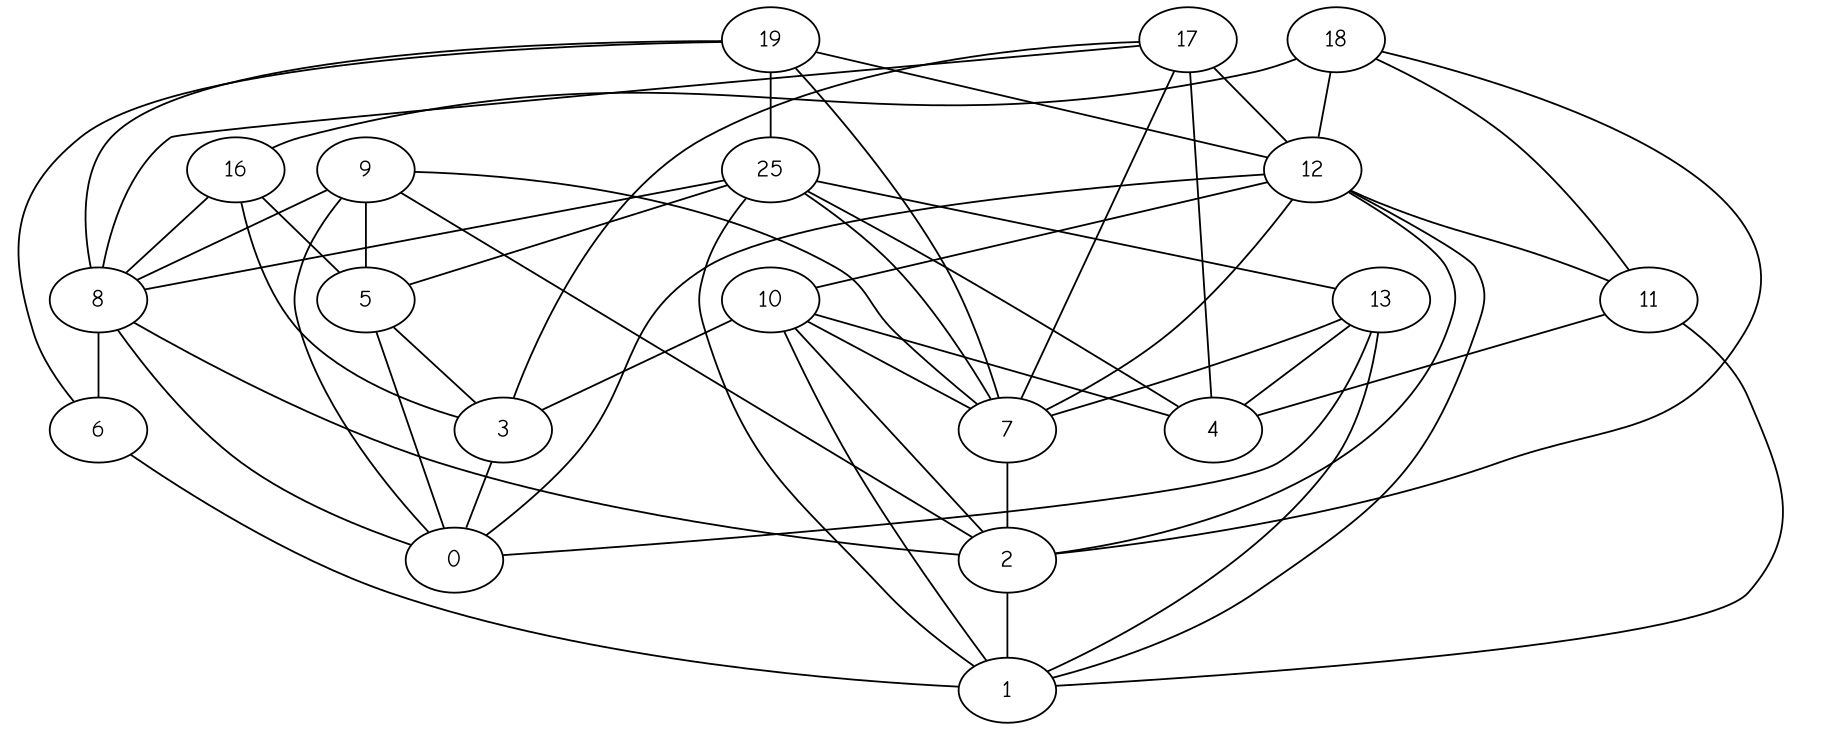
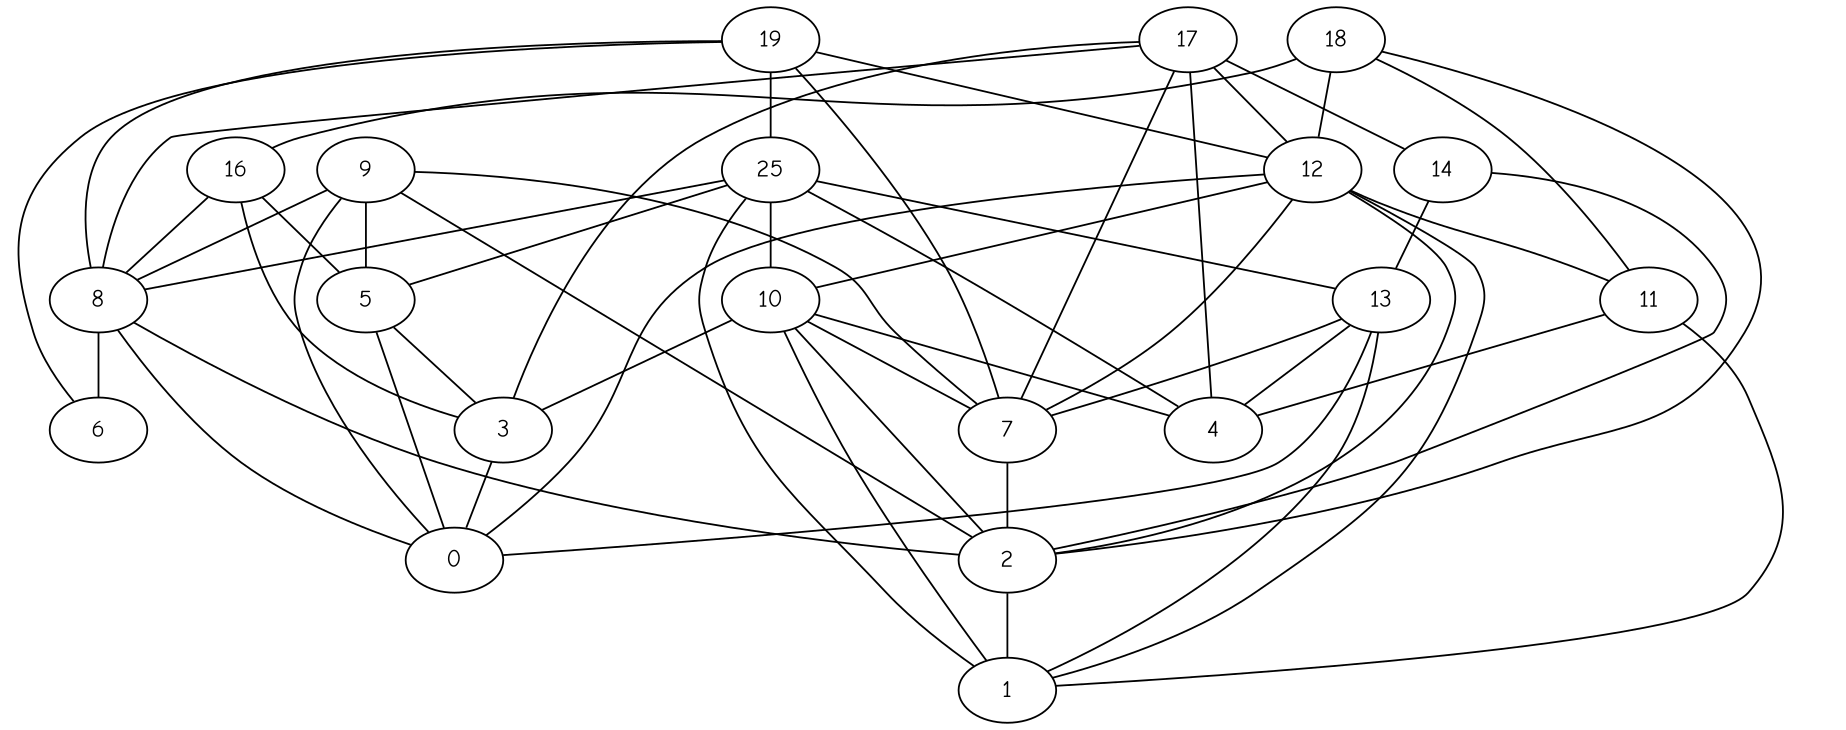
node "14": added
edge "25" -- "7": now "25" -- "10"
edge "6" -- "1": removed
